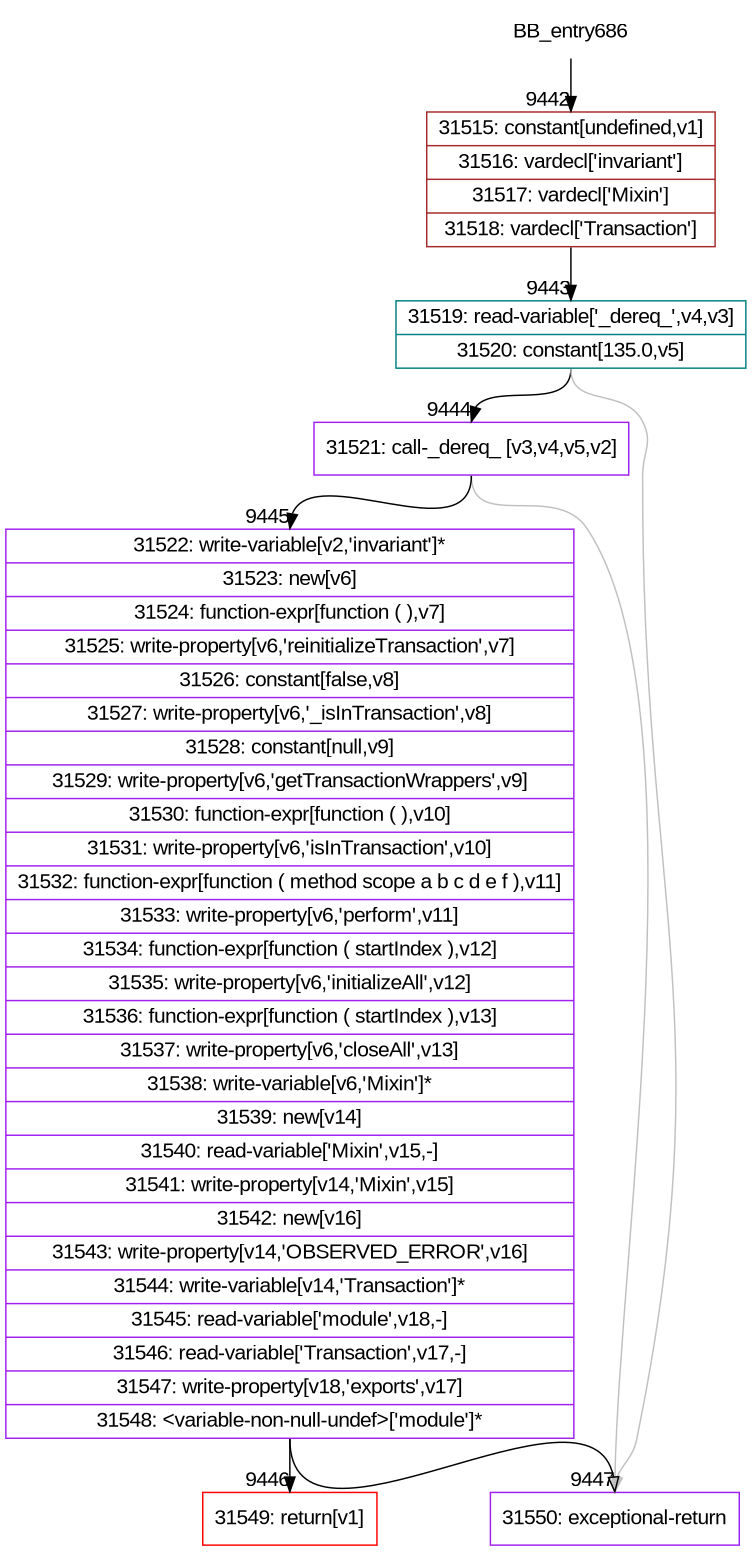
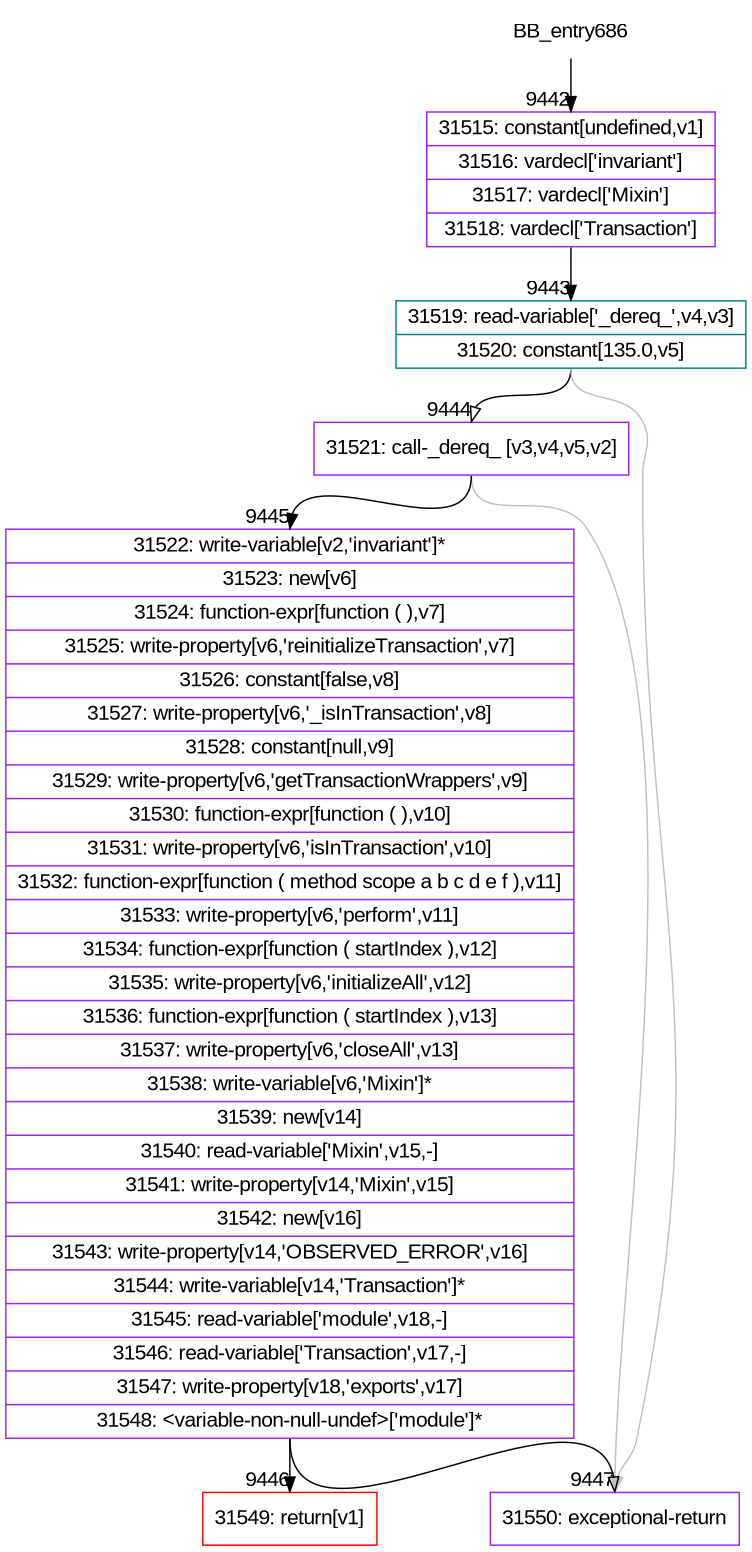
node "31515: constant[undefined,v1]": color brown -> purple
edge "31519: read-variable['_dereq_',v4,v3]" -> "31521: call-_dereq_ [v3,v4,v5,v2]": arrowhead normal -> onormal
